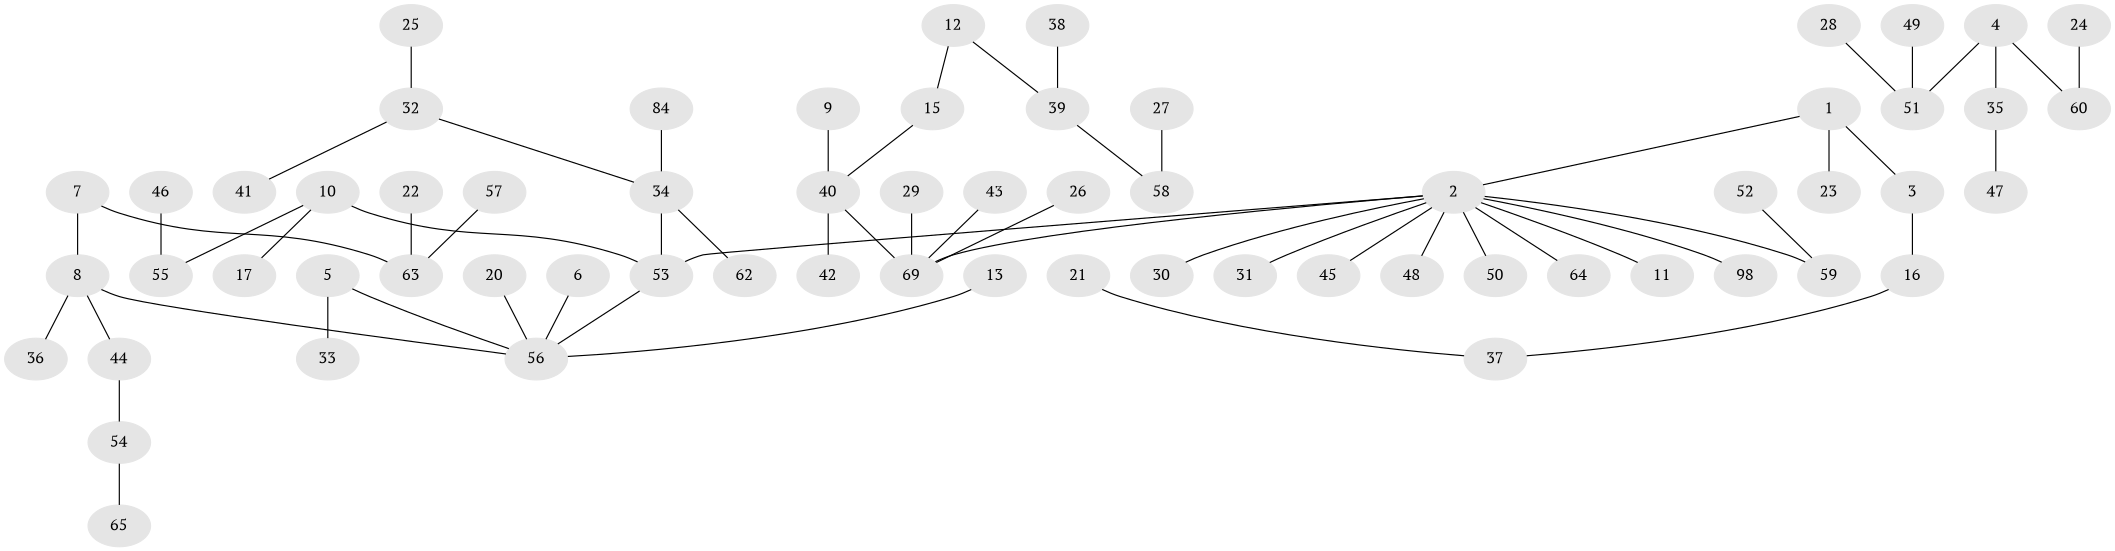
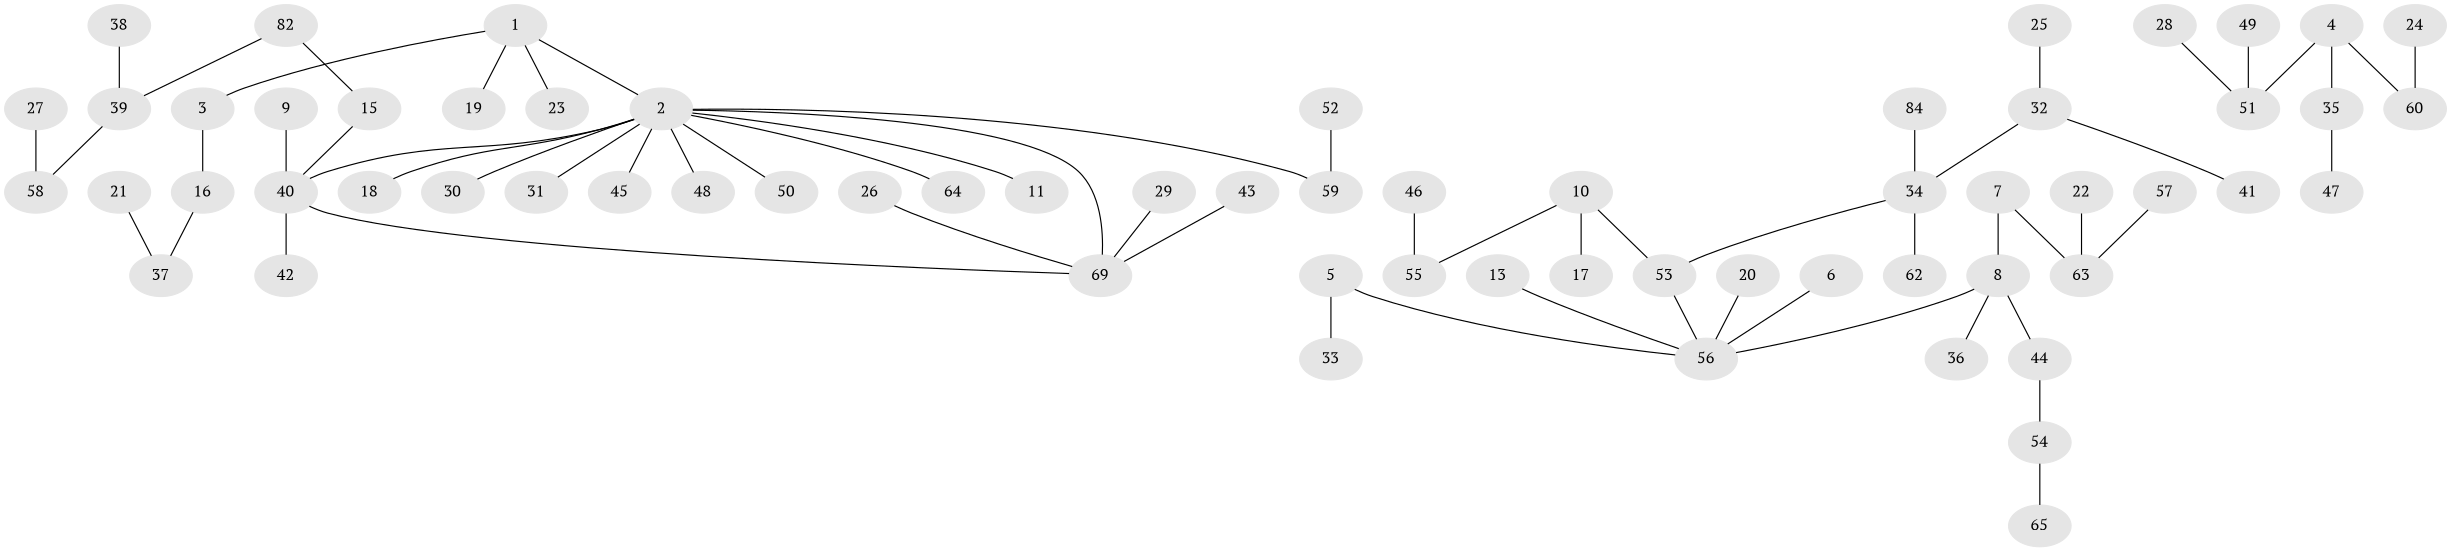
node "12": label "12" -> "82"
node "19": added
edge "2" -- "53": now "2" -- "40"
node "98": label "98" -> "18"
